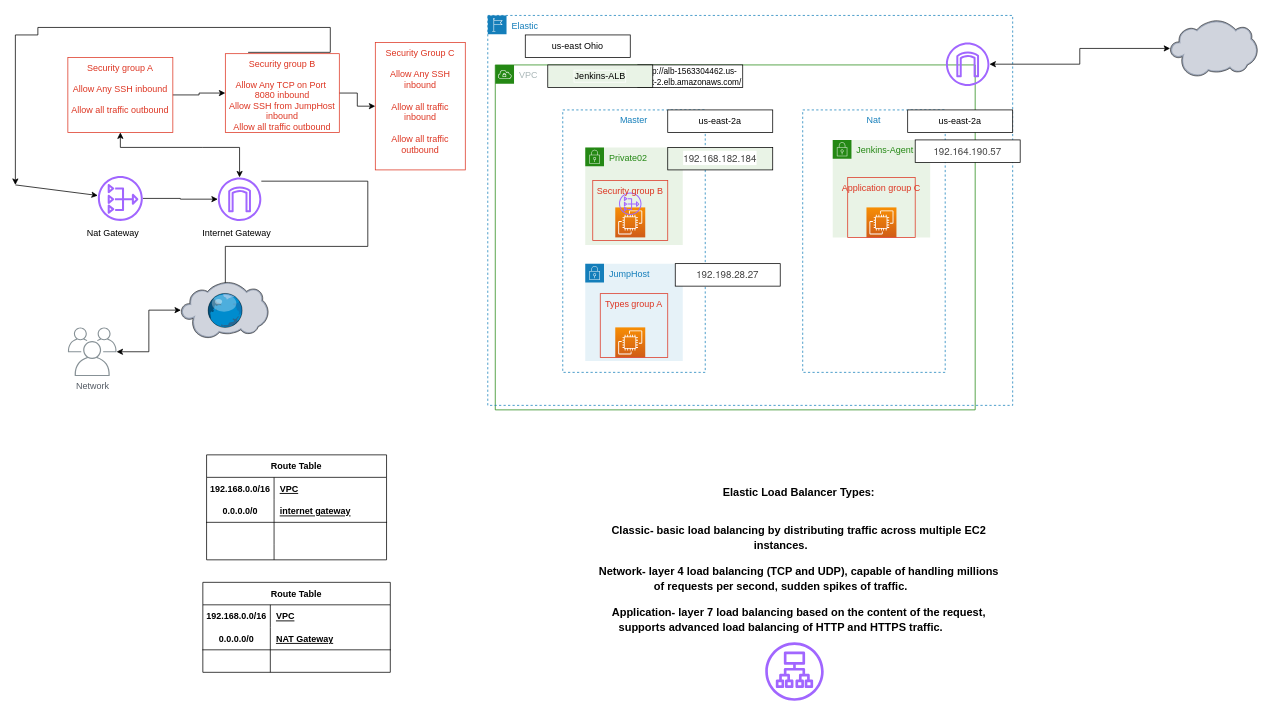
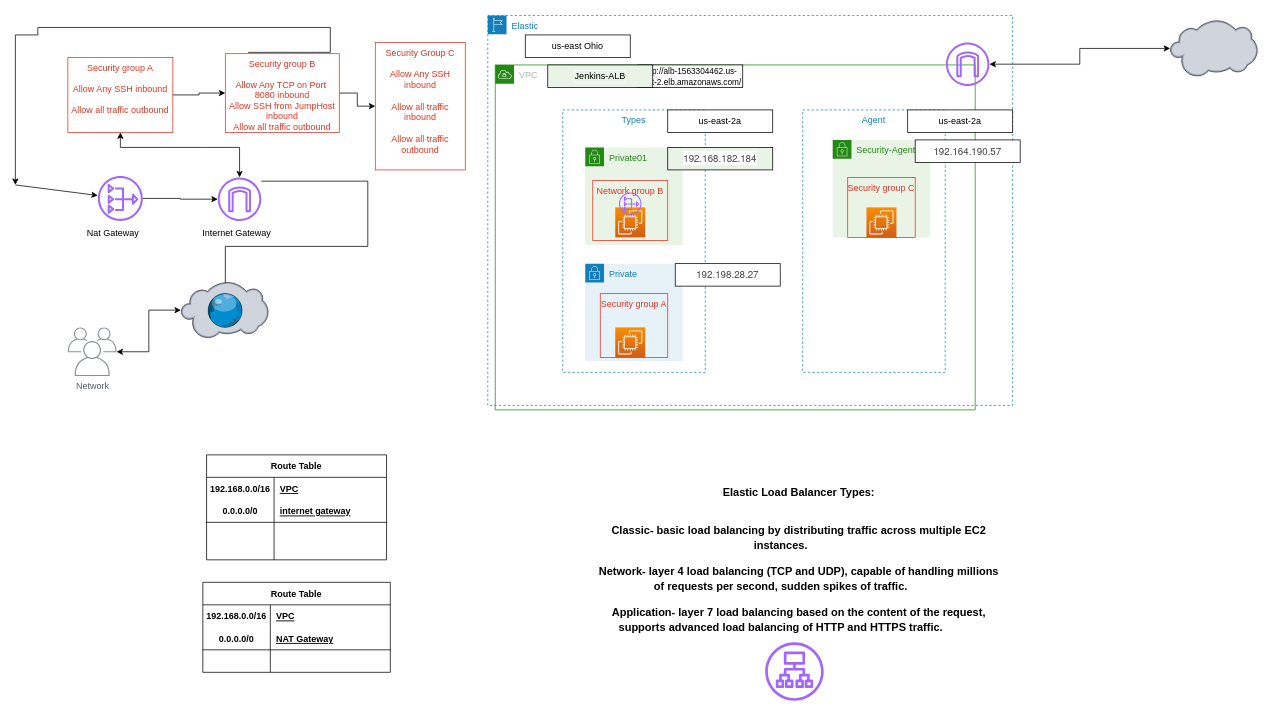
node "Master": label "Master" -> "Types"
node "Nat": label "Nat" -> "Agent"
node "Jenkins-Agent": label "Jenkins-Agent" -> "Security-Agent"
node "Private02": label "Private02" -> "Private01"
node "Application group C": label "Application group C" -> "Security group C"
node "Security group B": label "Security group B" -> "Network group B"
node "JumpHost": label "JumpHost" -> "Private"
node "Types group A": label "Types group A" -> "Security group A"
